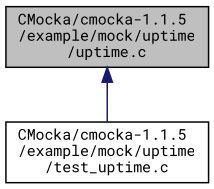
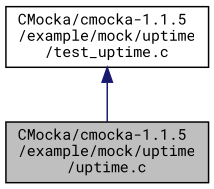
edge "CMocka/cmocka-1.1.5 /example/mock/uptime /test_uptime.c" -> "CMocka/cmocka-1.1.5 /example/mock/uptime /uptime.c": reversed
